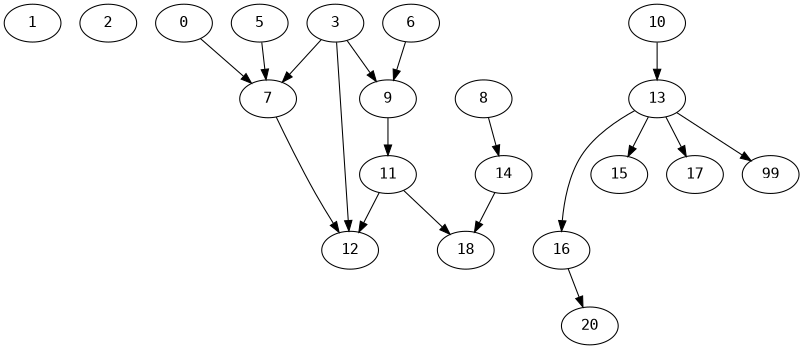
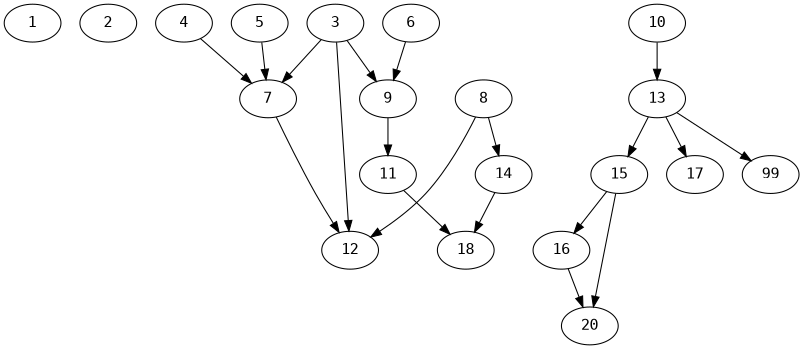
node "0": label "0" -> "4"
edge "13" -> "16": now "15" -> "16"
edge "11" -> "12": now "8" -> "12"
edge "15" -> "20": added
